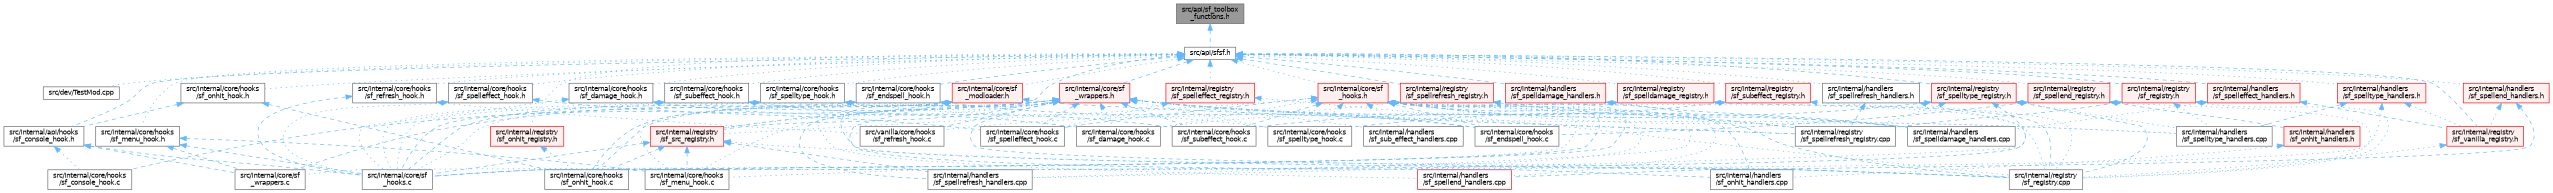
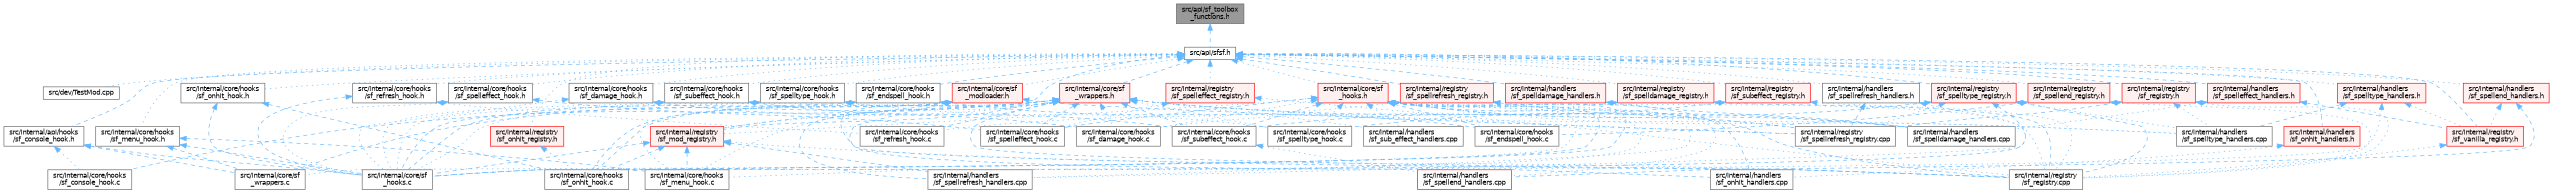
edge "src/internal/core/hooks /sf_endspell_hook.c" -> "src/internal/core/sf _wrappers.h": removed
edge "src/internal/api/hooks /sf_console_hook.h" -> "src/internal/core/hooks /sf_onhit_hook.h": now "src/internal/core/sf _hooks.c" -> "src/internal/core/hooks /sf_onhit_hook.h"
edge "src/internal/handlers /sf_onhit_handlers.h" -> "src/internal/registry /sf_spellend_registry.h": now "src/internal/handlers /sf_onhit_handlers.h" -> "src/api/sfsf.h"
node "src/internal/registry /sf_src_registry.h": label "src/internal/registry /sf_src_registry.h" -> "src/internal/registry /sf_mod_registry.h"
node "src/vanilla/core/hooks /sf_refresh_hook.c": label "src/vanilla/core/hooks /sf_refresh_hook.c" -> "src/internal/core/hooks /sf_refresh_hook.c"
edge "src/internal/handlers /sf_spellend_handlers.cpp" -> "src/internal/core/sf _wrappers.h": now "src/internal/handlers /sf_spellend_handlers.cpp" -> "src/internal/core/hooks /sf_subeffect_hook.c"
